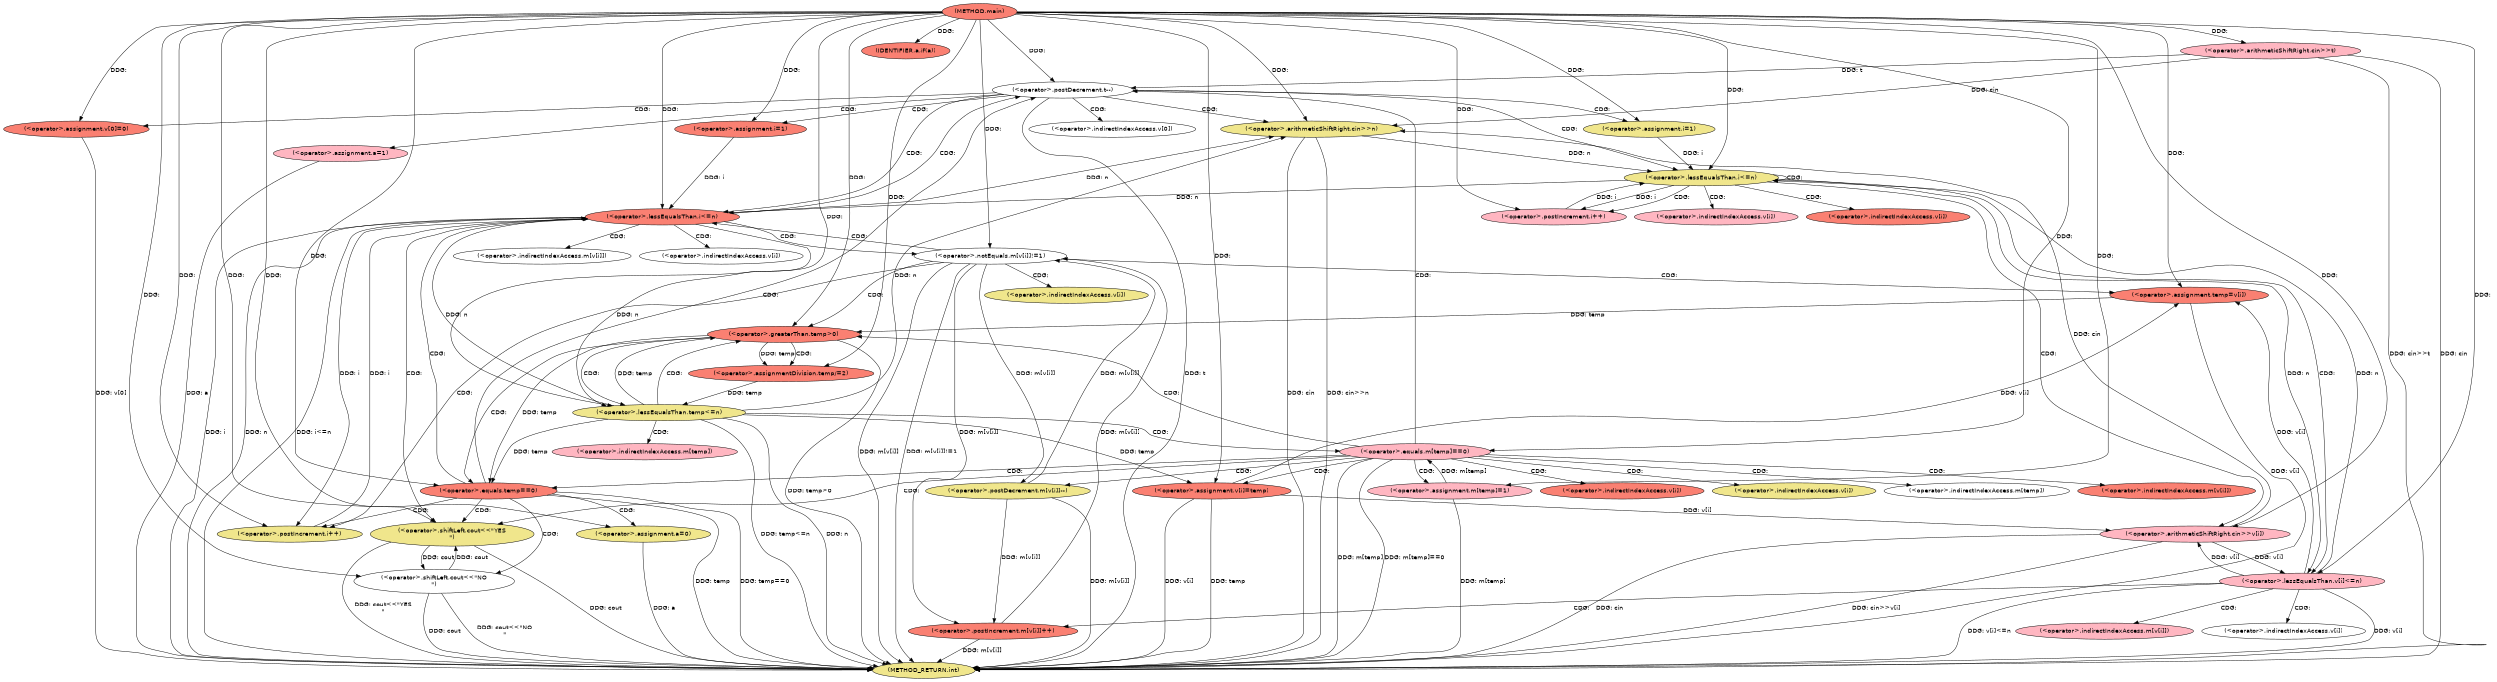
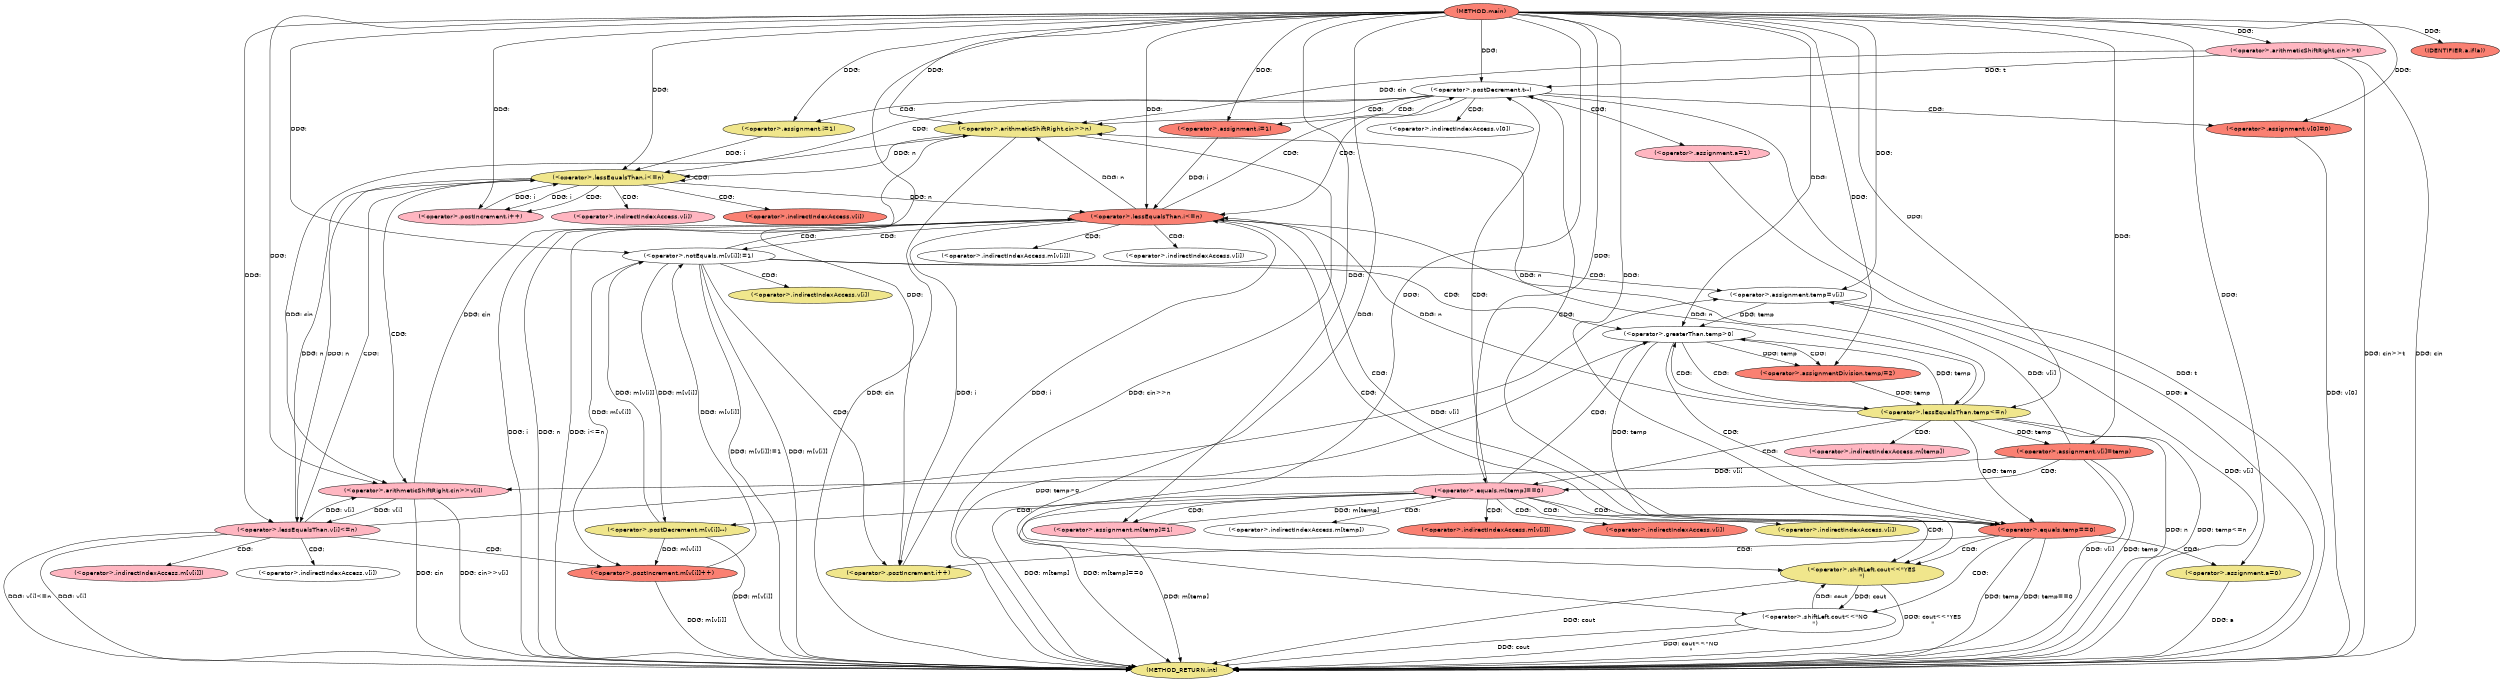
edge "(<operator>.arithmeticShiftRight,cin>>n)" -> "(<operator>.arithmeticShiftRight,cin>>v[i])": added, label "DDG: cin"
node "(<operator>.assignment,temp=v[i])": fillcolor salmon -> white
node "(<operator>.greaterThan,temp>0)": fillcolor salmon -> white
edge "(<operator>.equals,m[temp]==0)" -> "(<operator>.assignment,v[i]=temp)": reversed
